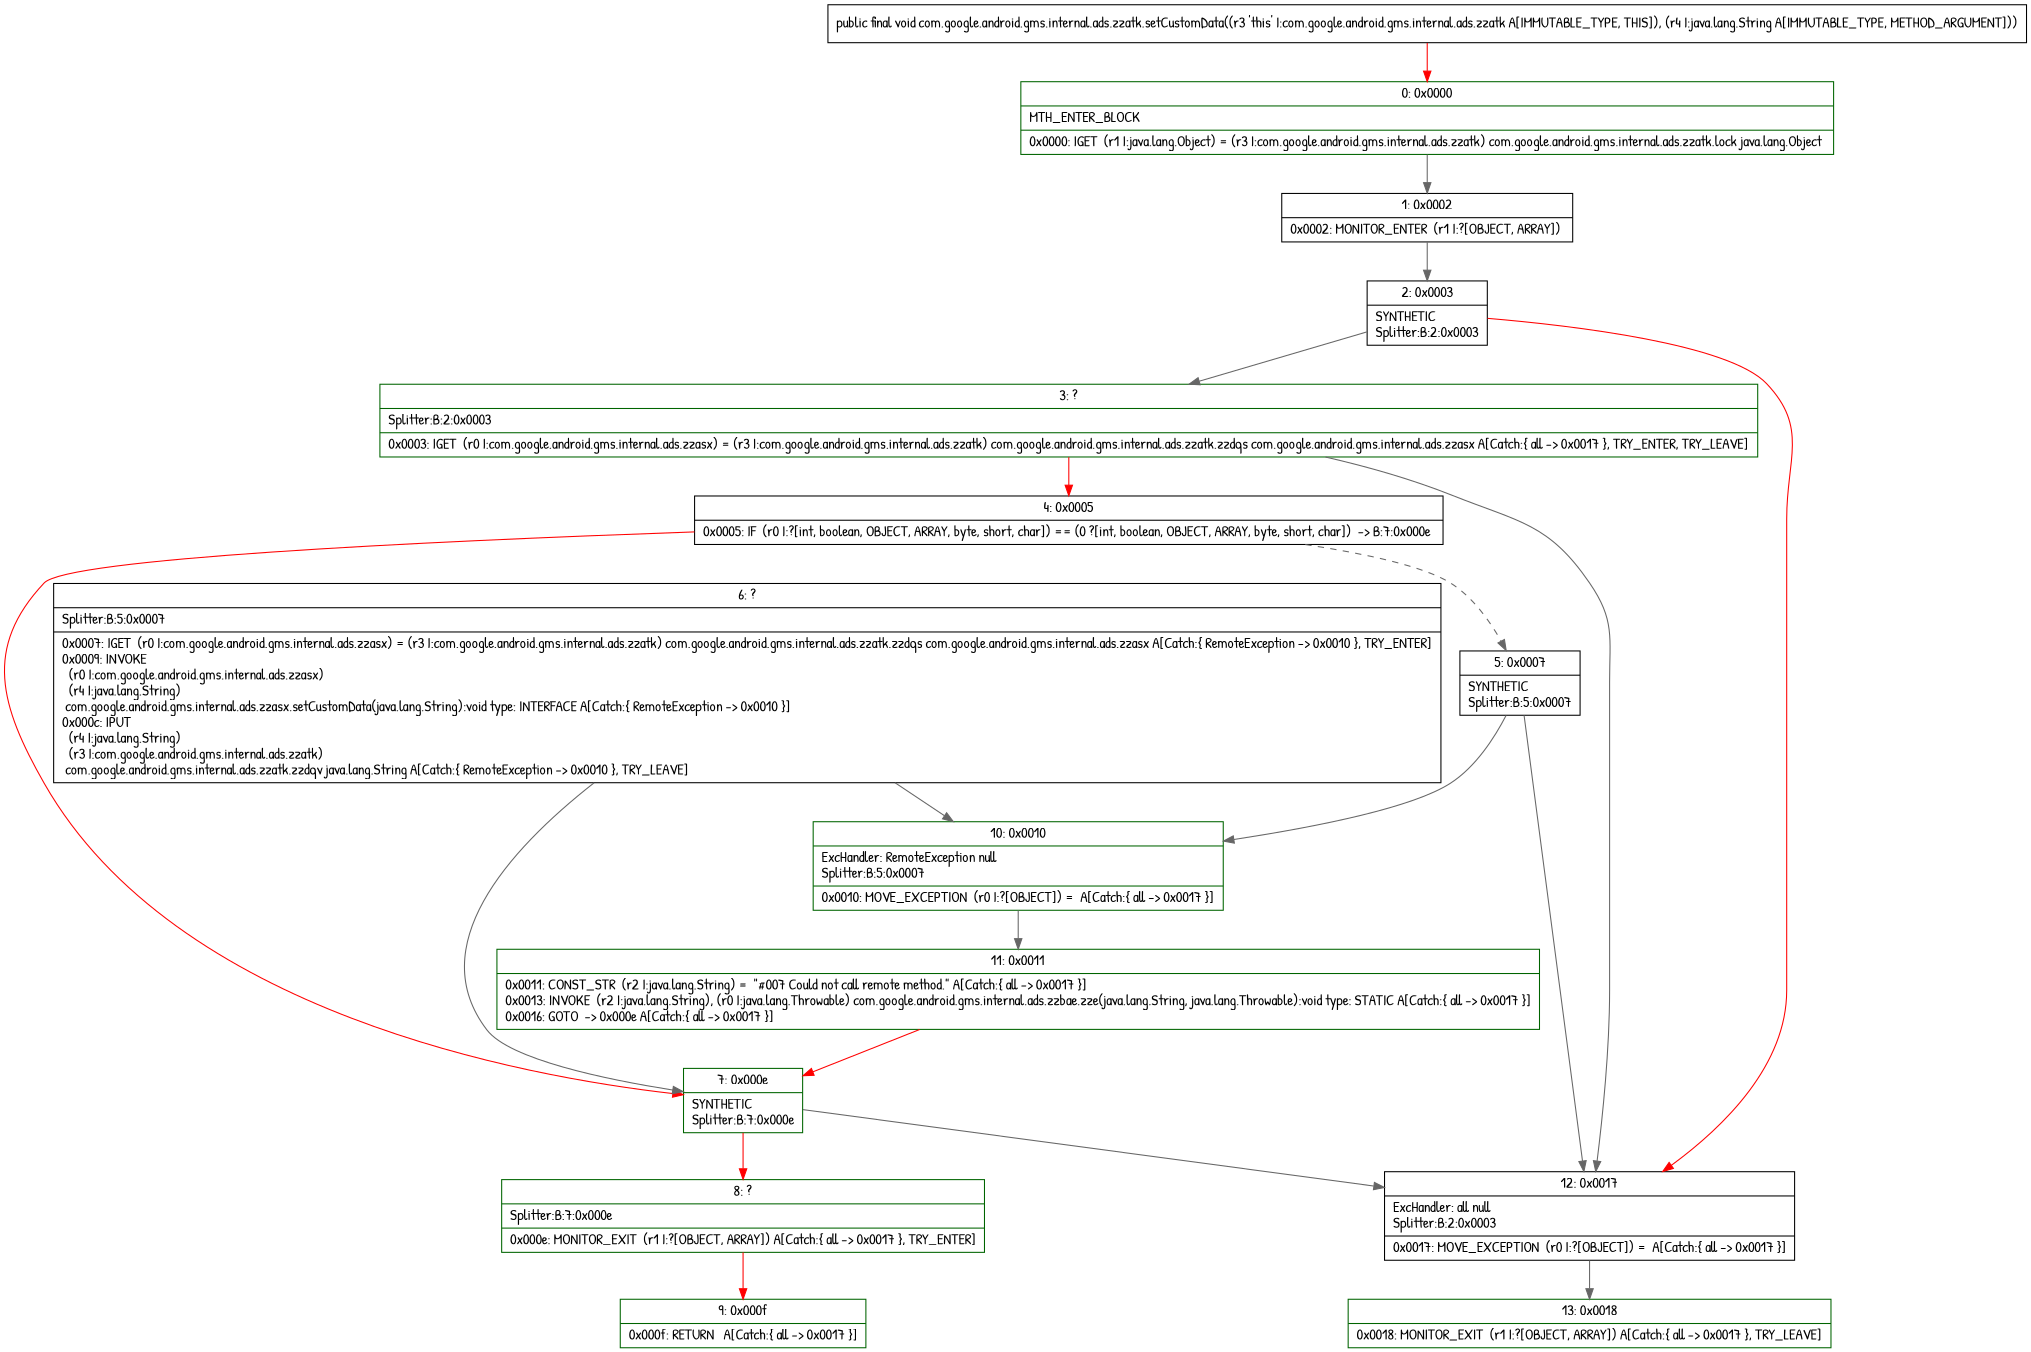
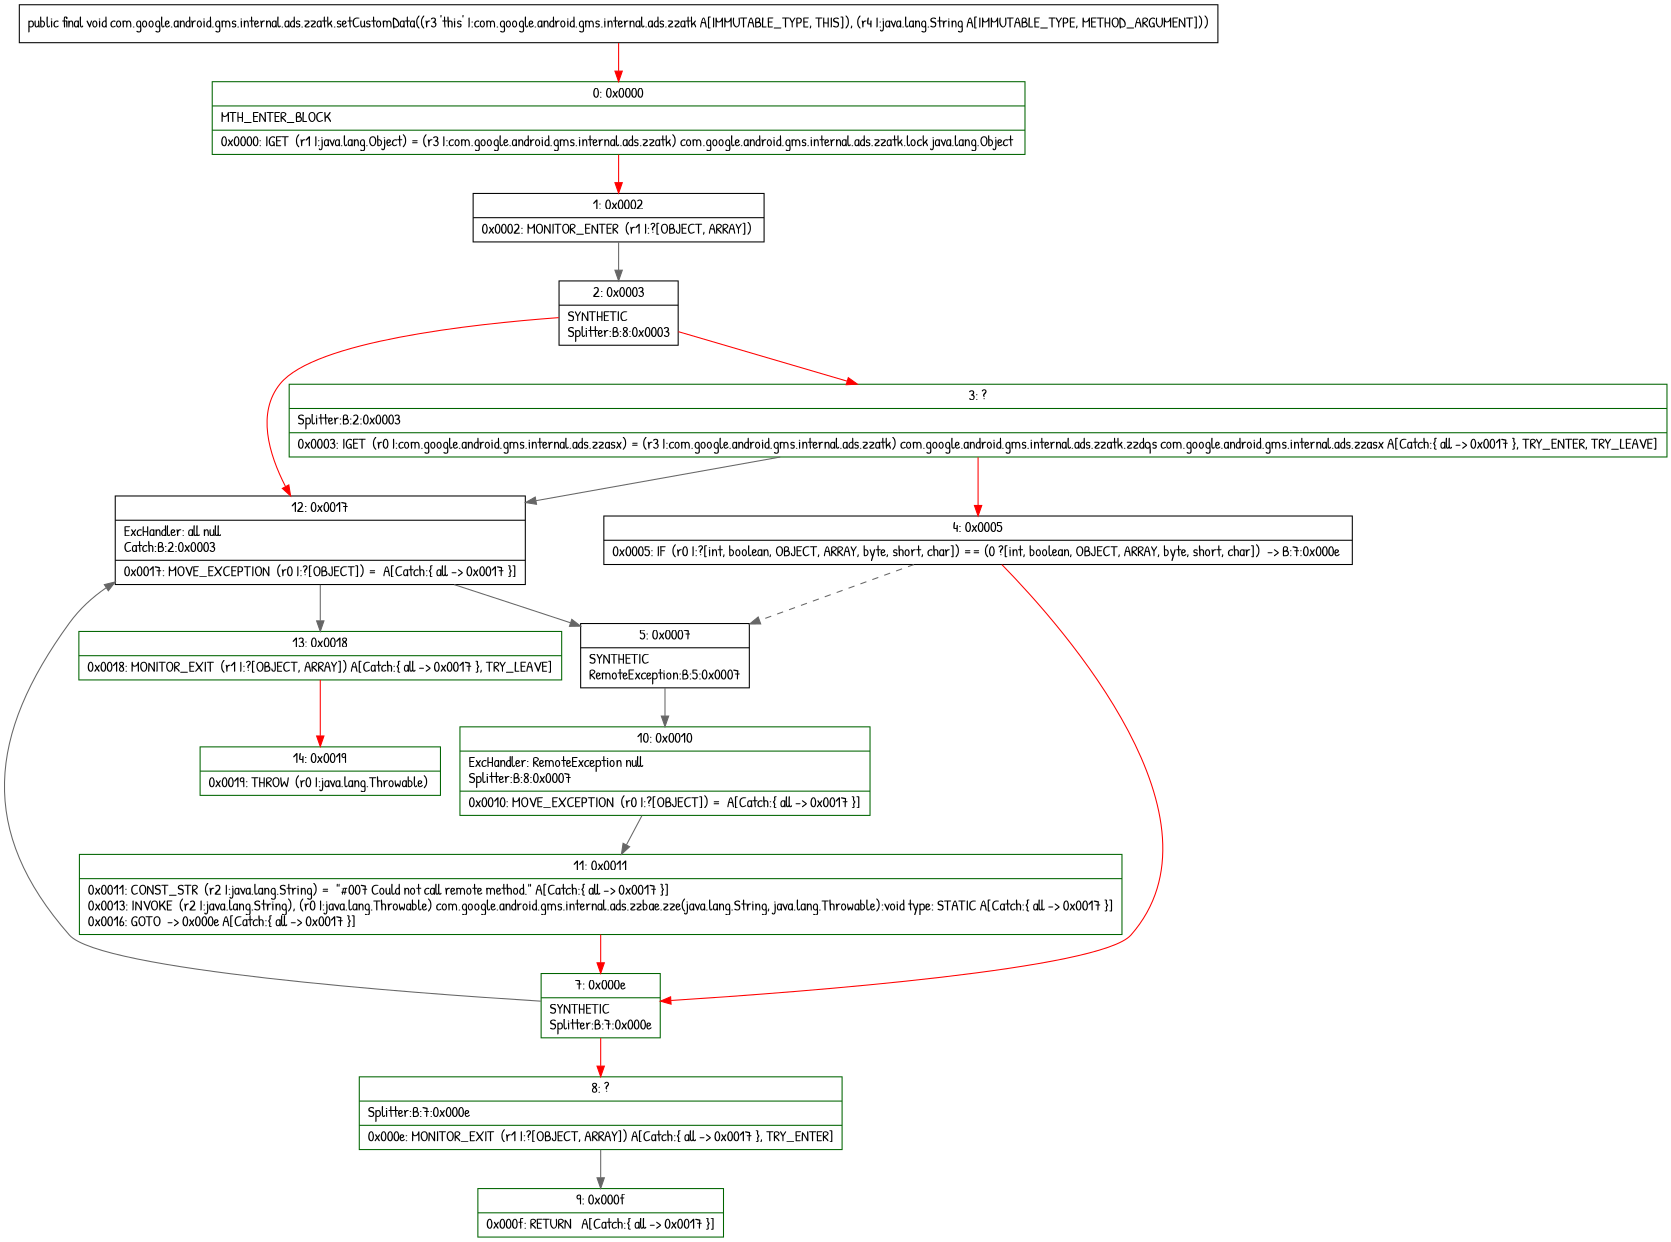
edge "0: 0x0000" -> "1: 0x0002": color gray40 -> red
node "2: 0x0003": text "Splitter:B:2:0x0003" -> "Splitter:B:8:0x0003"
edge "2: 0x0003" -> "3: ?": color gray40 -> red
node "6: ?": removed
node "5: 0x0007": text "Splitter:B:5:0x0007" -> "RemoteException:B:5:0x0007"
node "14: 0x0019": added
node "10: 0x0010": text "Splitter:B:5:0x0007" -> "Splitter:B:8:0x0007"
edge "5: 0x0007" -> "12: 0x0017": reversed
node "12: 0x0017": text "Splitter:B:2:0x0003" -> "Catch:B:2:0x0003"
edge "8: ?" -> "9: 0x000f": color red -> gray40
